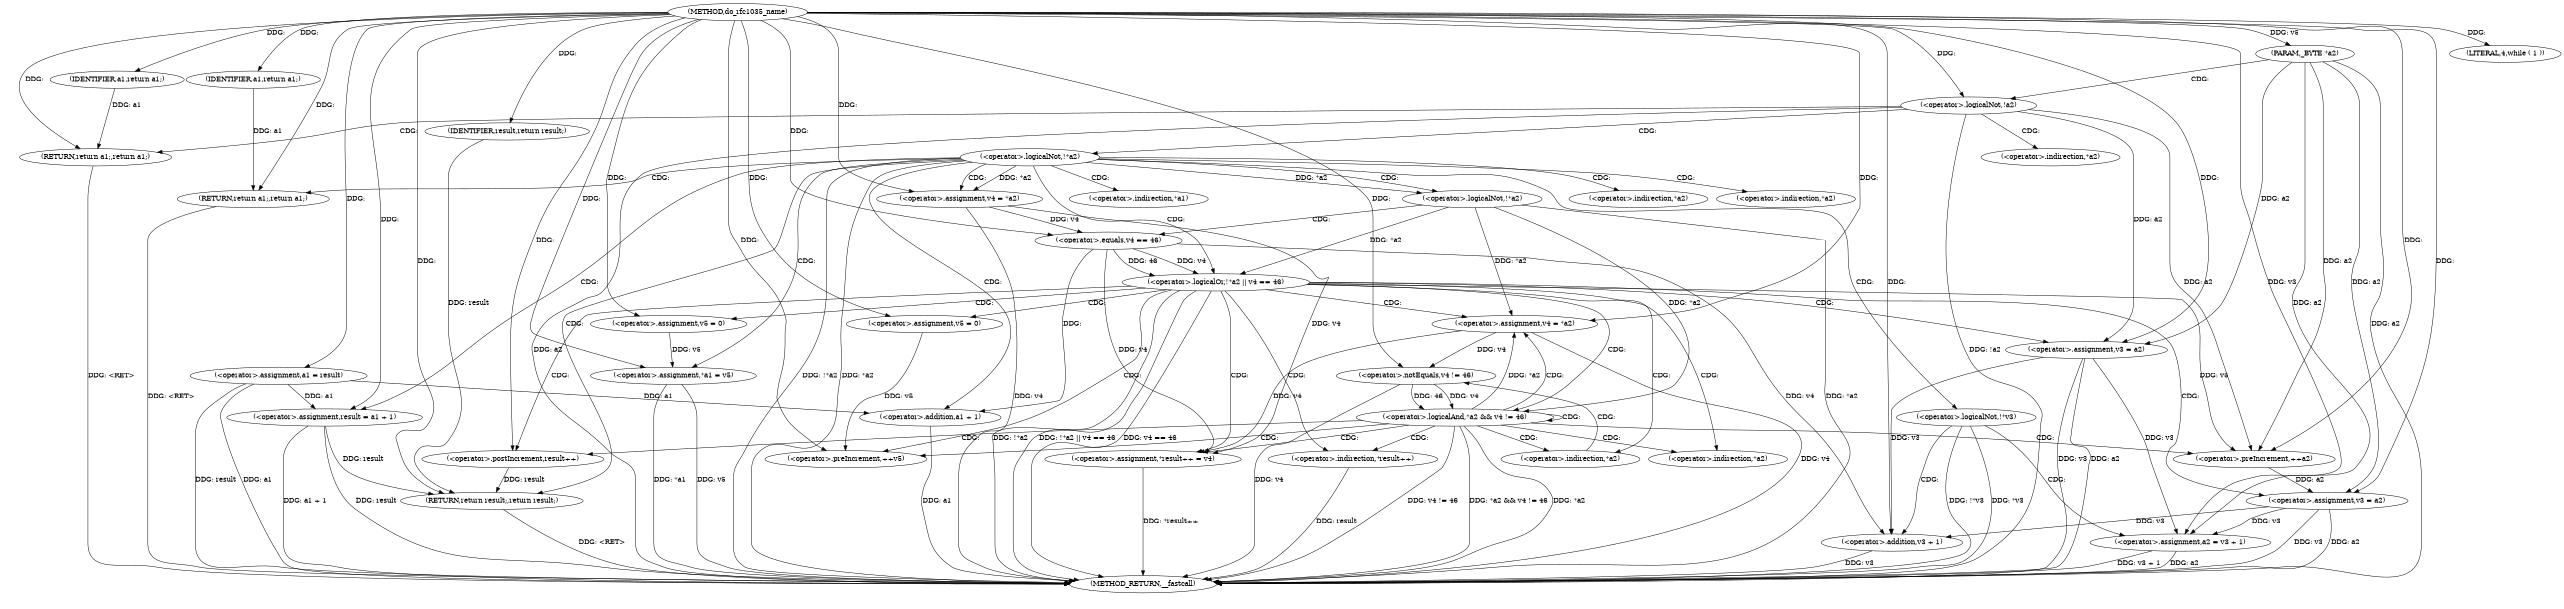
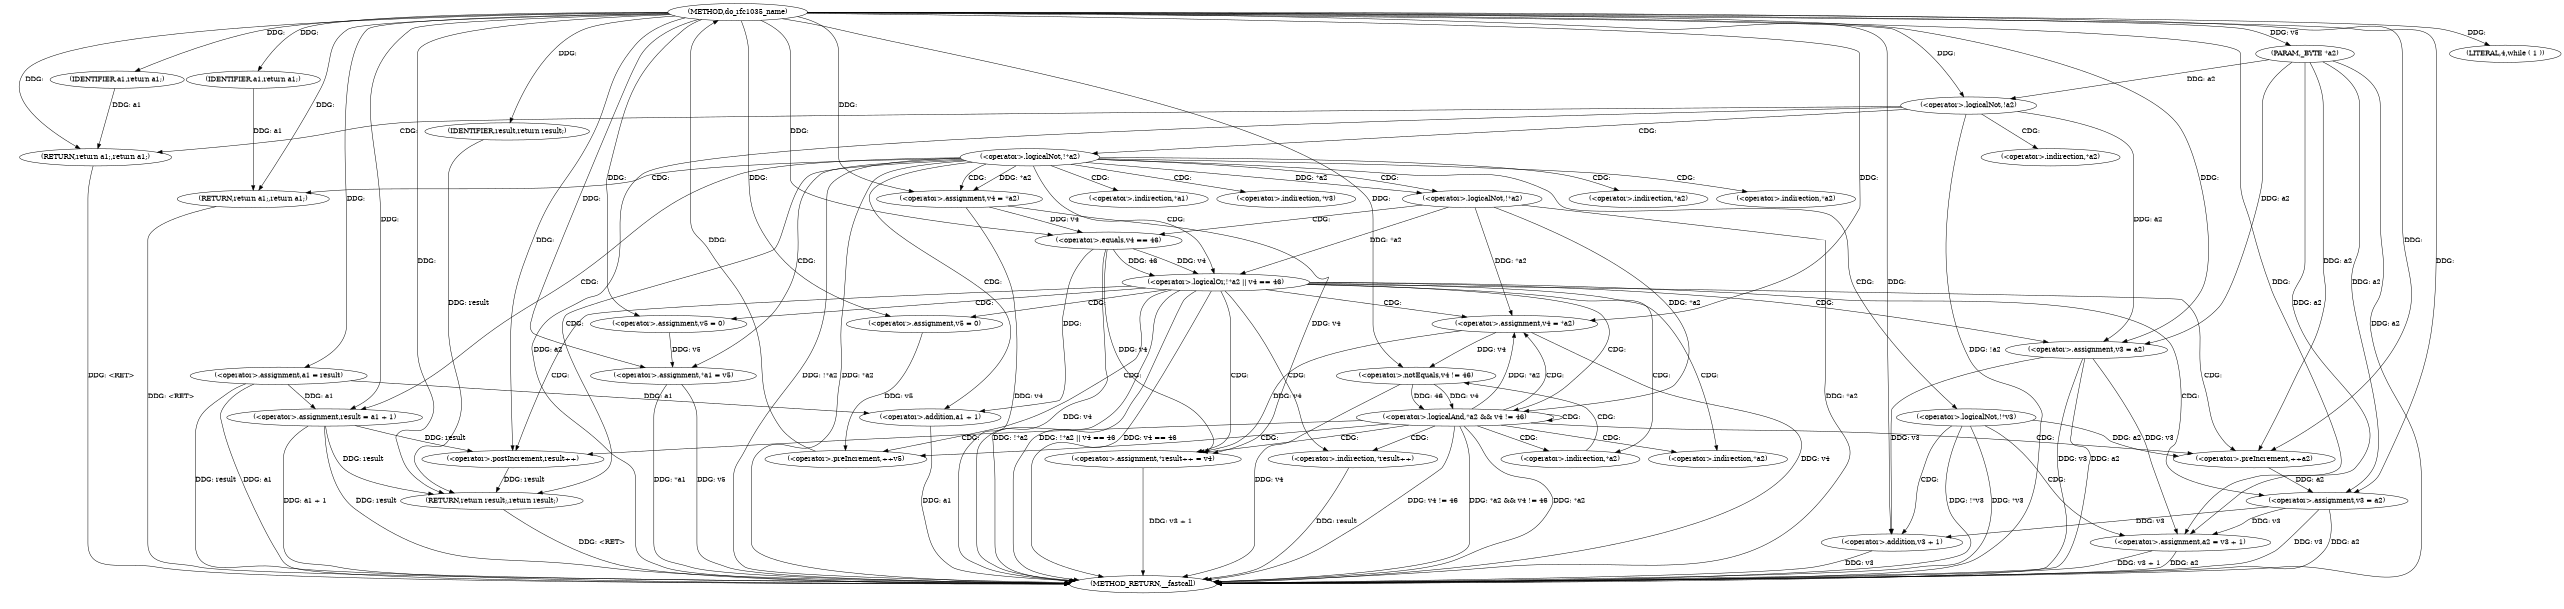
edge "(PARAM,_BYTE *a2)" -> "(<operator>.logicalNot,!a2)": label "CDG: " -> "DDG: a2"
node "(<operator>.indirection,*v3)": added
edge "(<operator>.logicalNot,!a2)" -> "(<operator>.preIncrement,++a2)": now "(<operator>.logicalNot,!*v3)" -> "(<operator>.preIncrement,++a2)"
edge "(METHOD,do_rfc1035_name)" -> "(<operator>.preIncrement,++v5)": reversed
edge "(<operator>.equals,v4 == 46)" -> "(<operator>.addition,v3 + 1)": now "(<operator>.equals,v4 == 46)" -> "(METHOD_RETURN,__fastcall)"
edge "(METHOD,do_rfc1035_name)" -> "(<operator>.assignment,a2 = v3 + 1)": label "DDG: v3" -> "DDG: "
edge "(<operator>.logicalOr,!*a2 || v4 == 46)" -> "(<operator>.preIncrement,++a2)": label "DDG: v5" -> "CDG: "
edge "(<operator>.assignment,result = a1 + 1)" -> "(<operator>.postIncrement,result++)": added, label "DDG: result"
edge "(<operator>.assignment,*result++ = v4)" -> "(METHOD_RETURN,__fastcall)": label "DDG: *result++" -> "DDG: v3 + 1"
